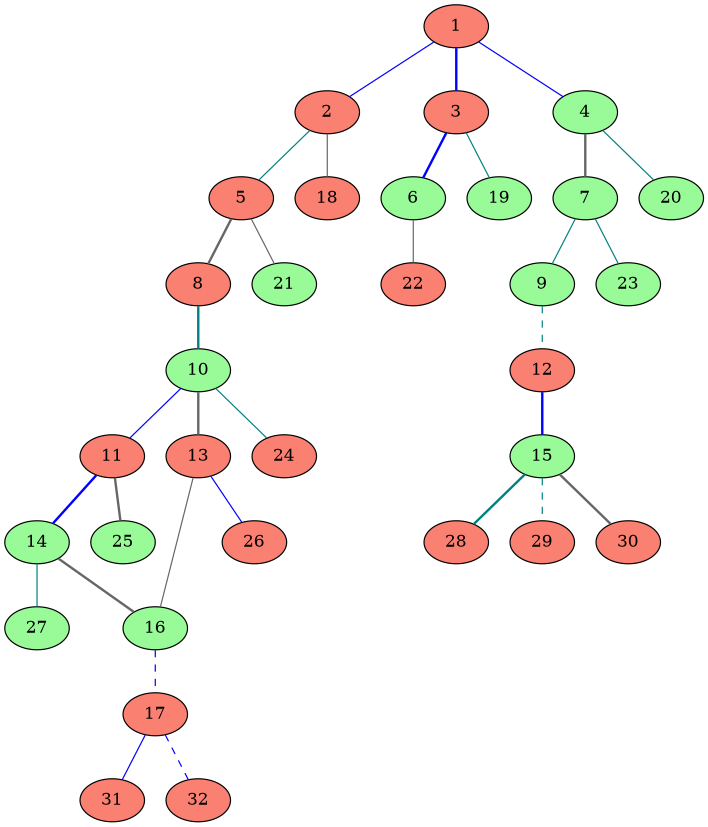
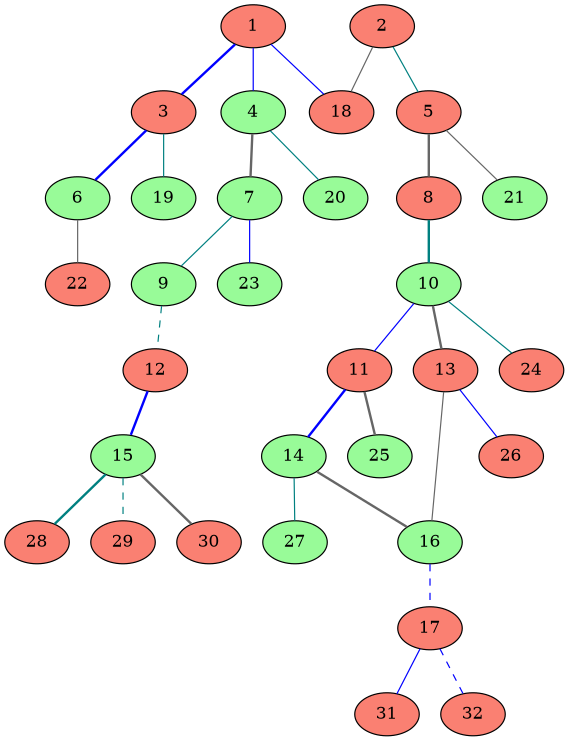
edge "1" -- "2": now "1" -- "18"
edge "7" -- "23": color teal -> blue
